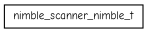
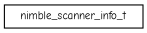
node "nimble_scanner_nimble_t": label "nimble_scanner_nimble_t" -> "nimble_scanner_info_t"
